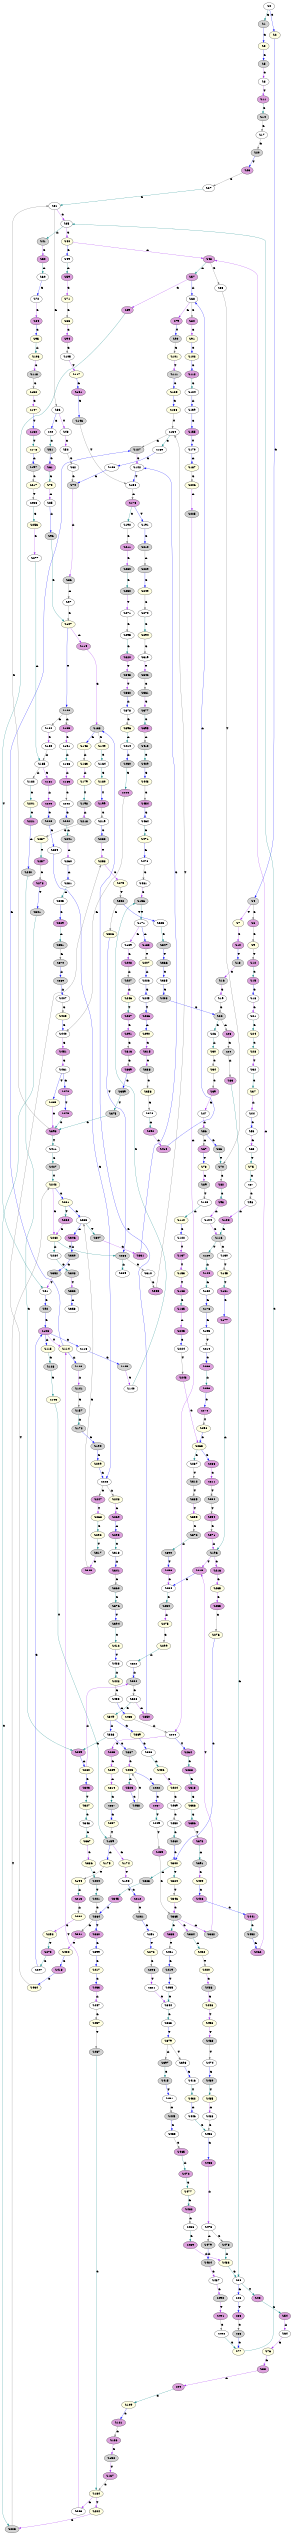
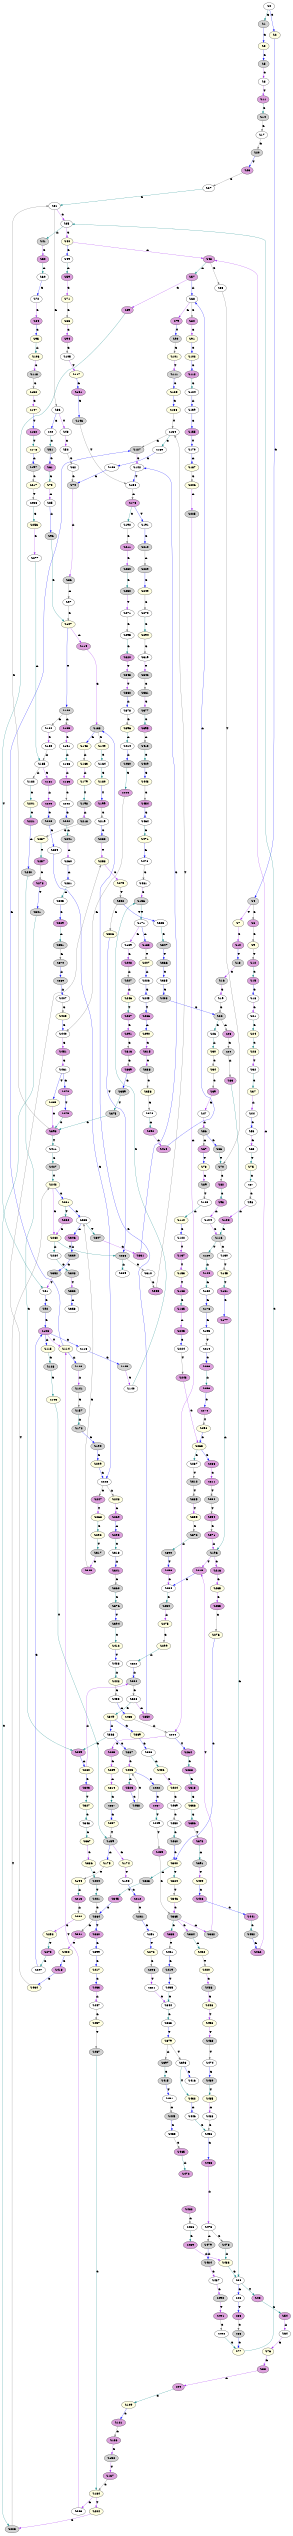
edge "S391" -> "S409": label "C" -> "T"
edge "S416" -> "S432": now "S398" -> "S432"
node "S477": removed
